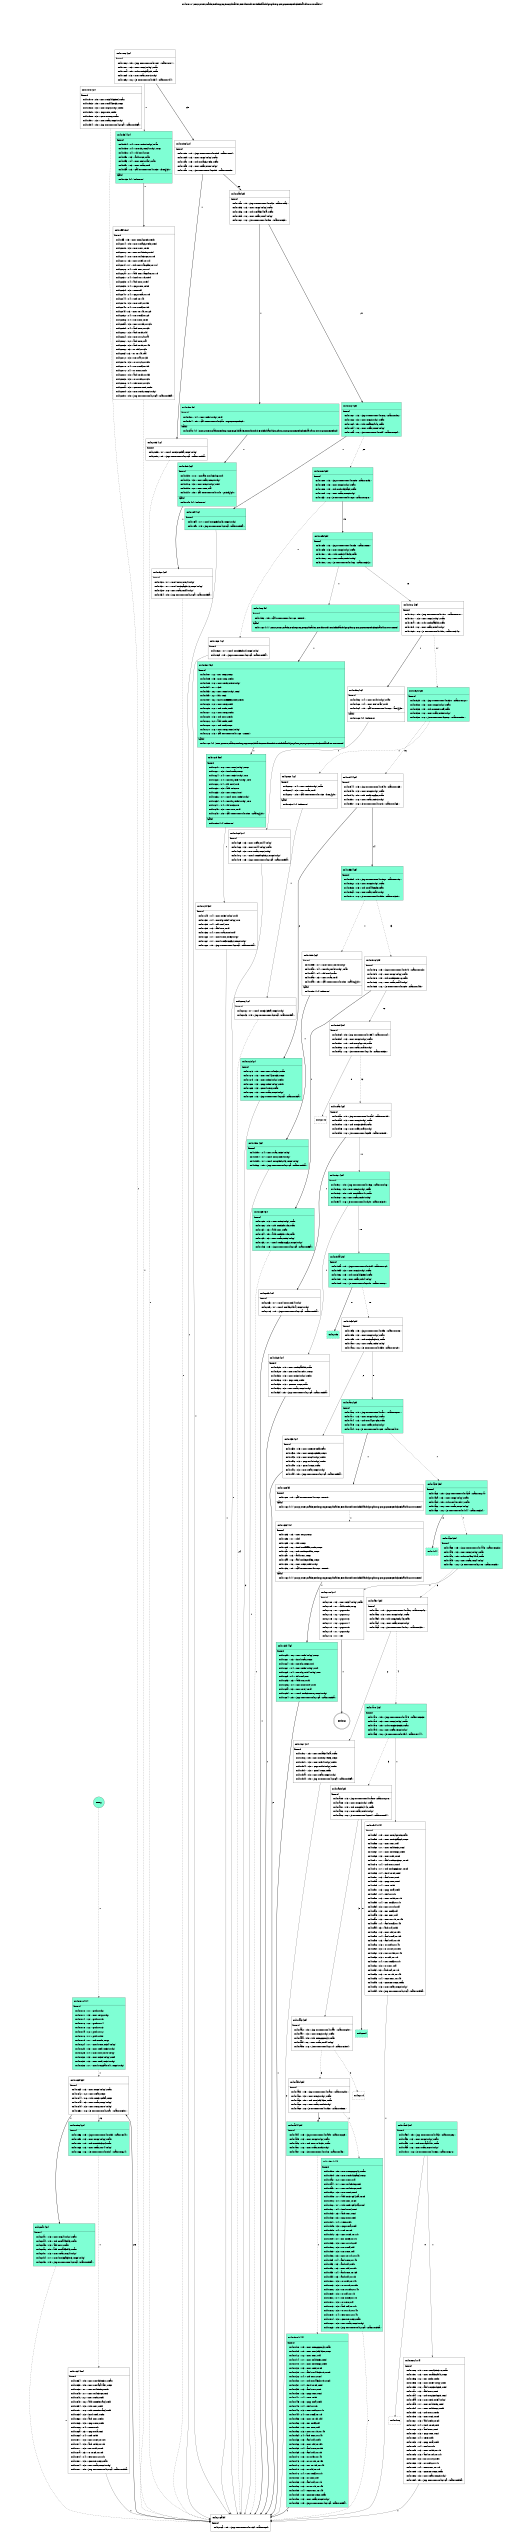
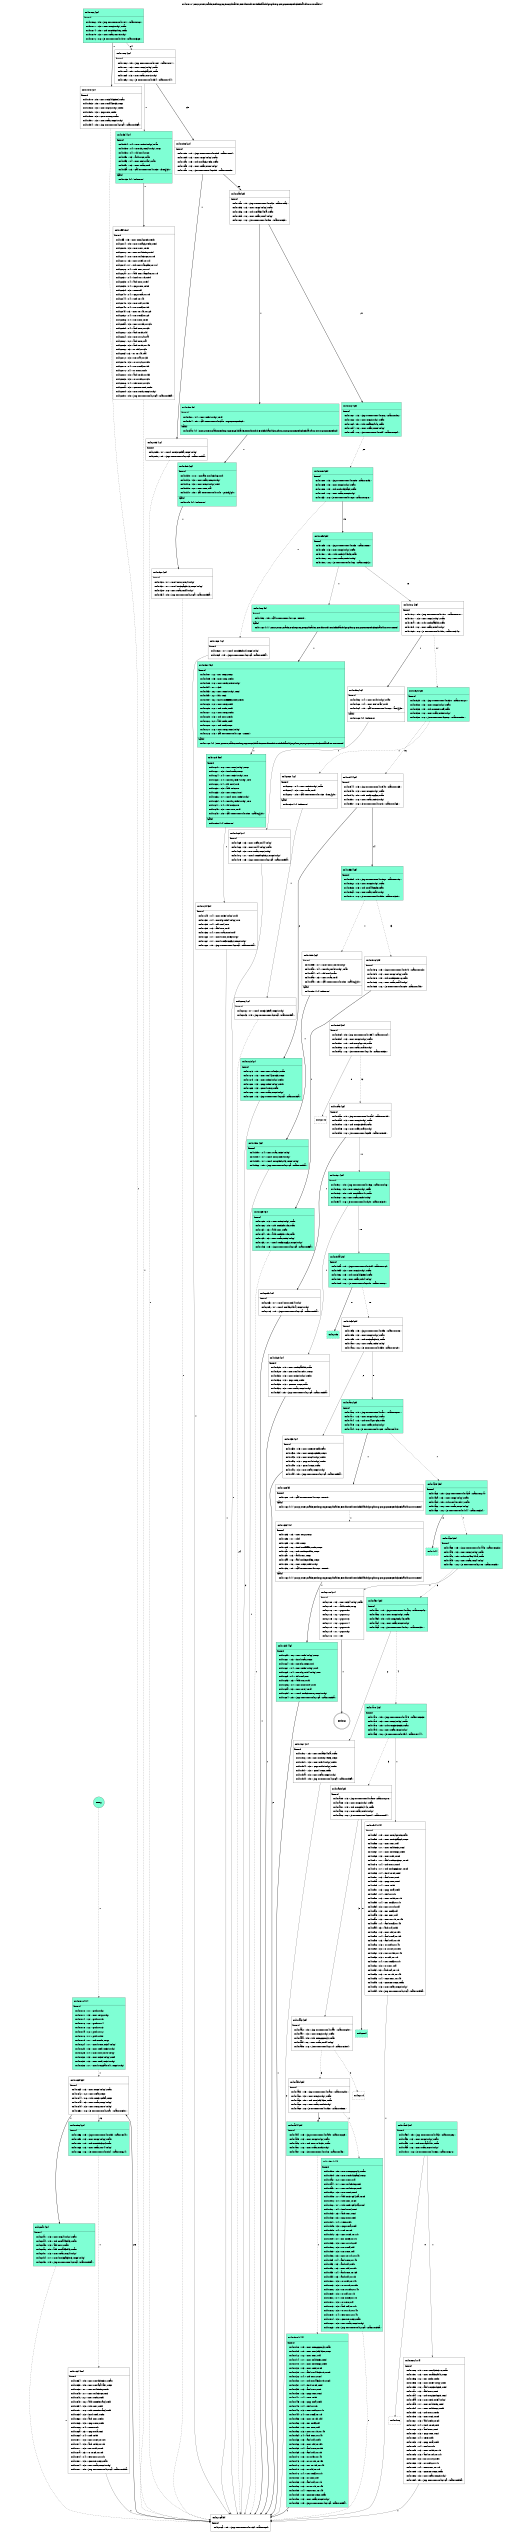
node "0x40186c [22]": added
node "0x401ef4 [12]": removed
edge "0x401976 [25]" -> "0x40198f [25]": removed, label "12"
node "0x401a57 [25]": fillcolor white -> aquamarine
